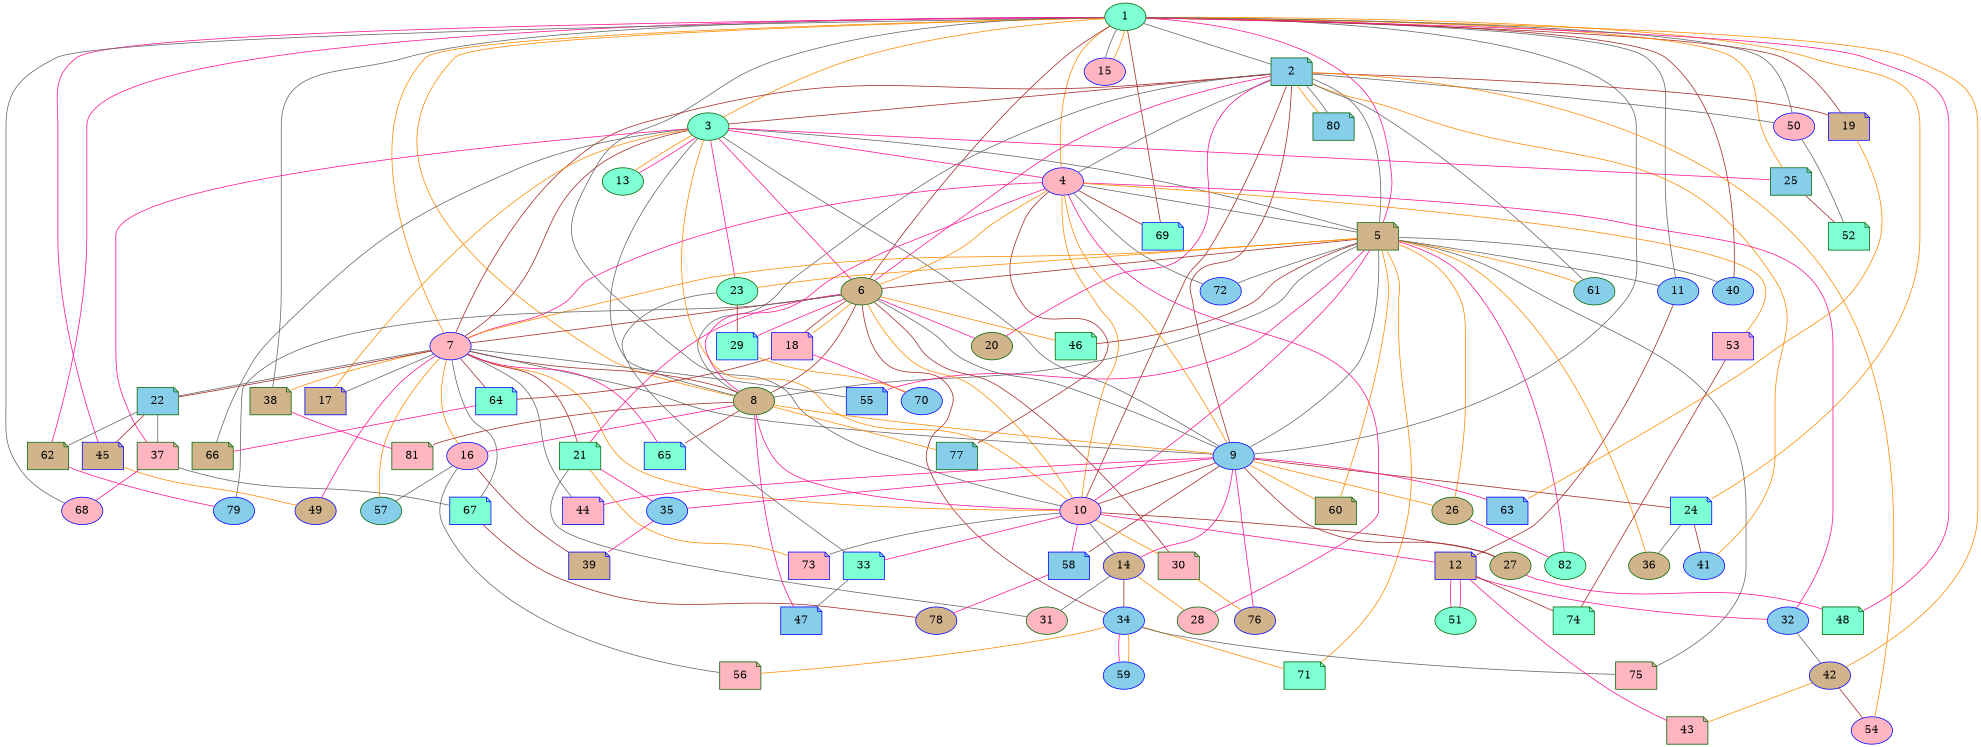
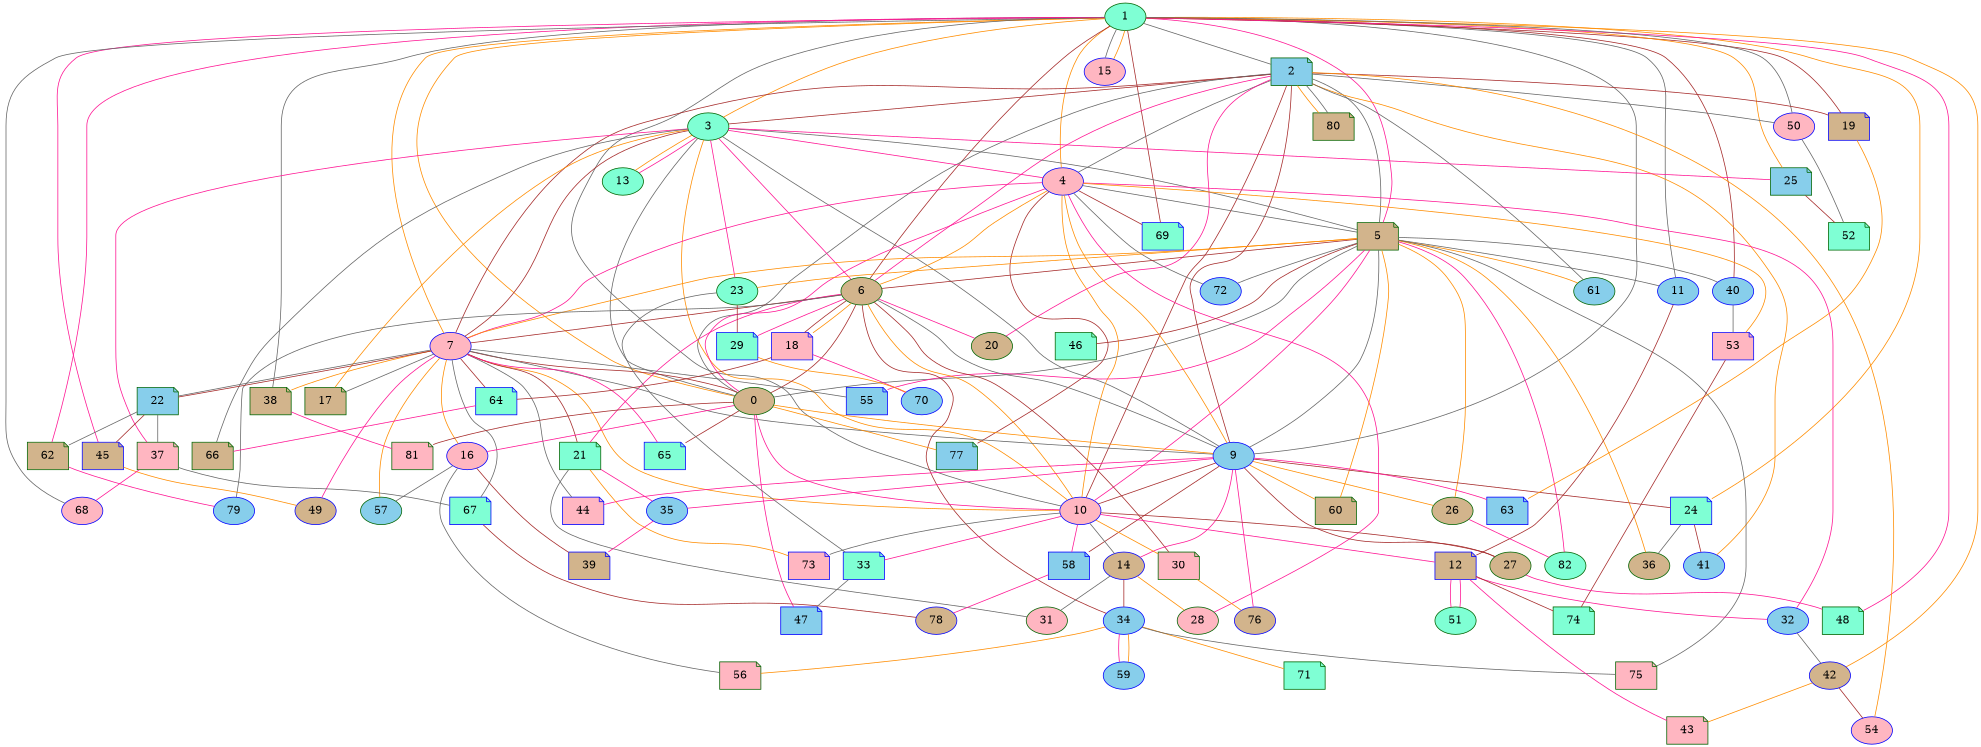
node "80": fillcolor skyblue -> tan
edge "6" -- "46": removed
edge "40" -- "53": added
node "17": color blue -> darkgreen
node "8": label "8" -> "0"
edge "5" -- "71": removed
